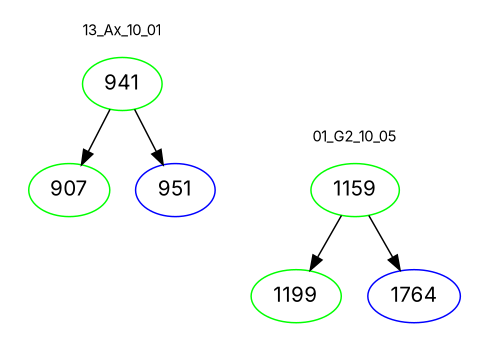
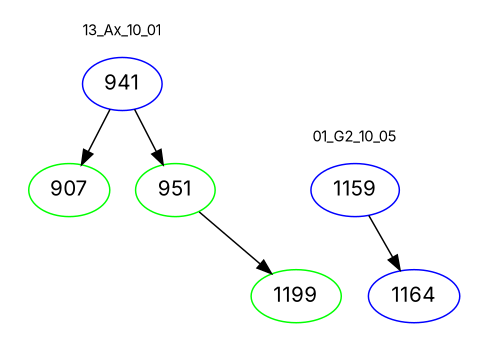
node "941": color green -> blue
node "951": color blue -> green
node "1159": color green -> blue
edge "1159" -> "1199": now "951" -> "1199"
node "1764": label "1764" -> "1164"
